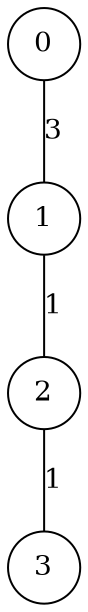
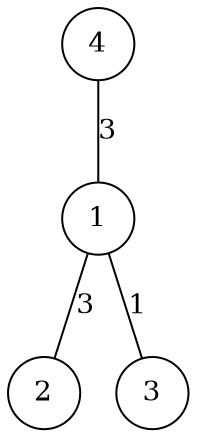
node "0": label "0" -> "4"
edge "1" -- "2": label "1" -> "3"
edge "2" -- "3": now "1" -- "3"
